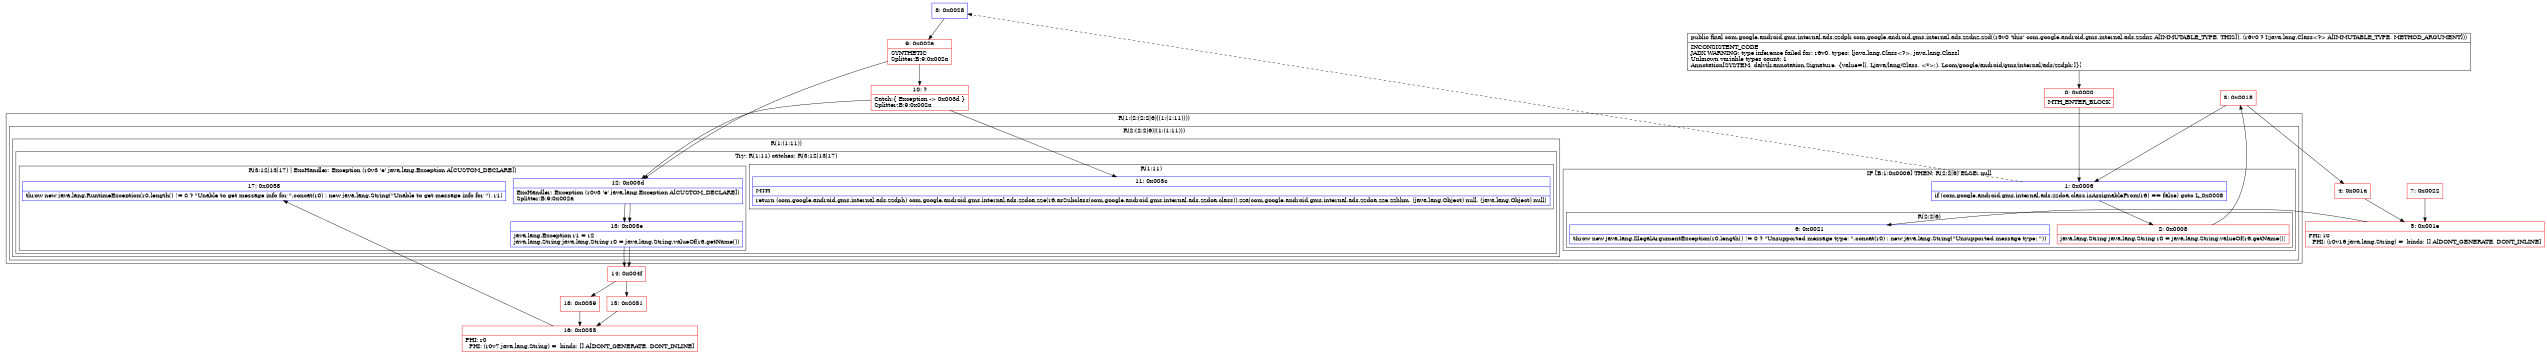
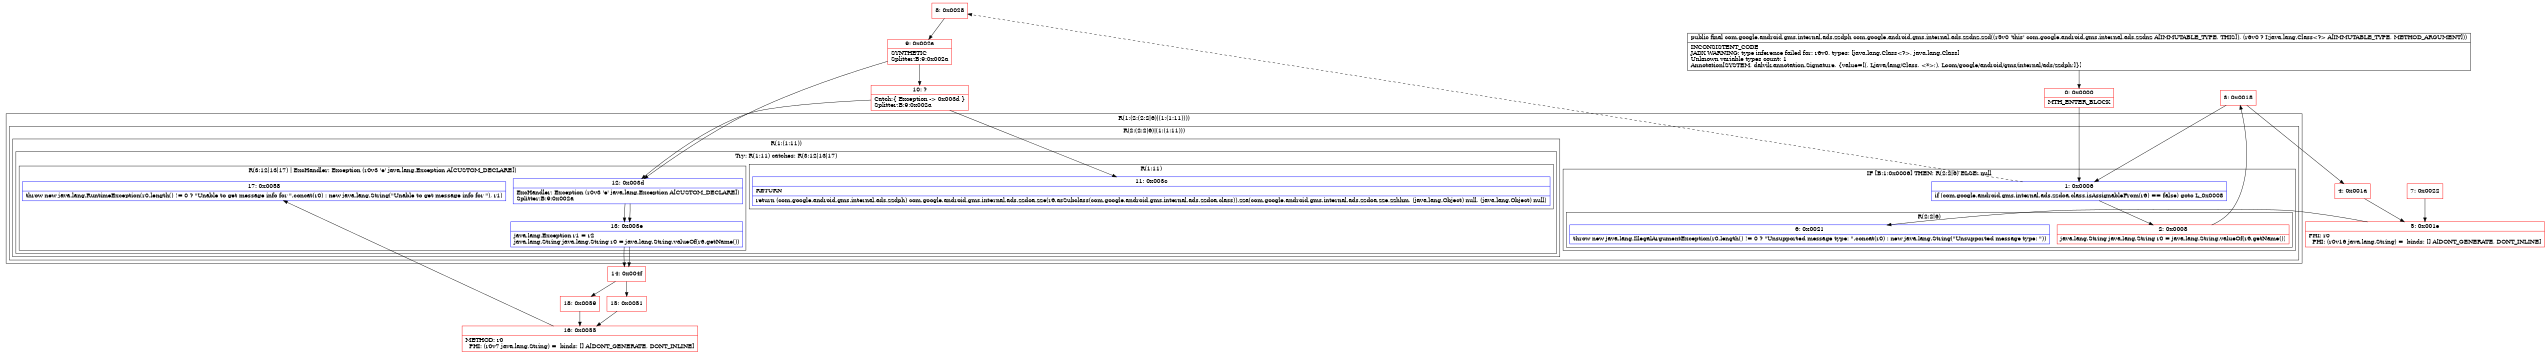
node "8: 0x0028": color blue -> red
node "11: 0x003c": text "MTH" -> "RETURN"
node "16: 0x0055": text "PHI: r0" -> "METHOD: r0"
